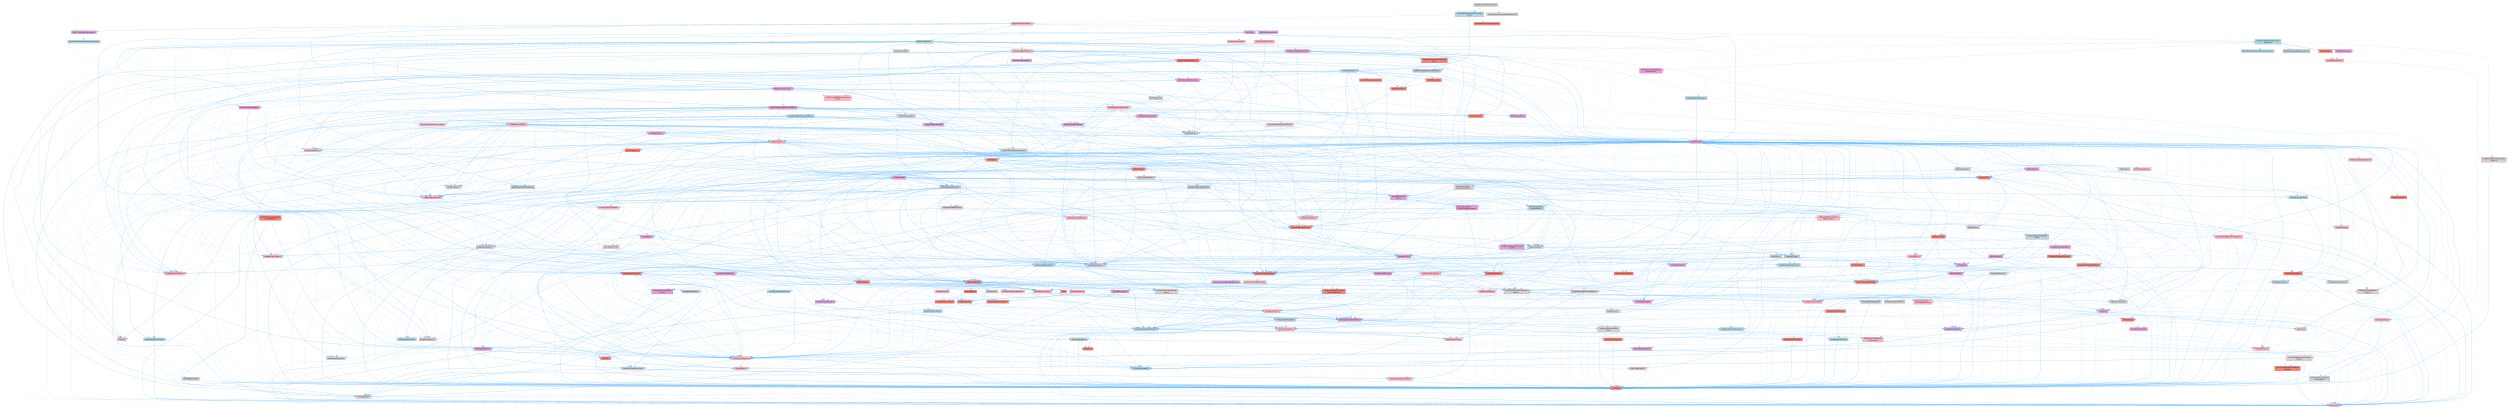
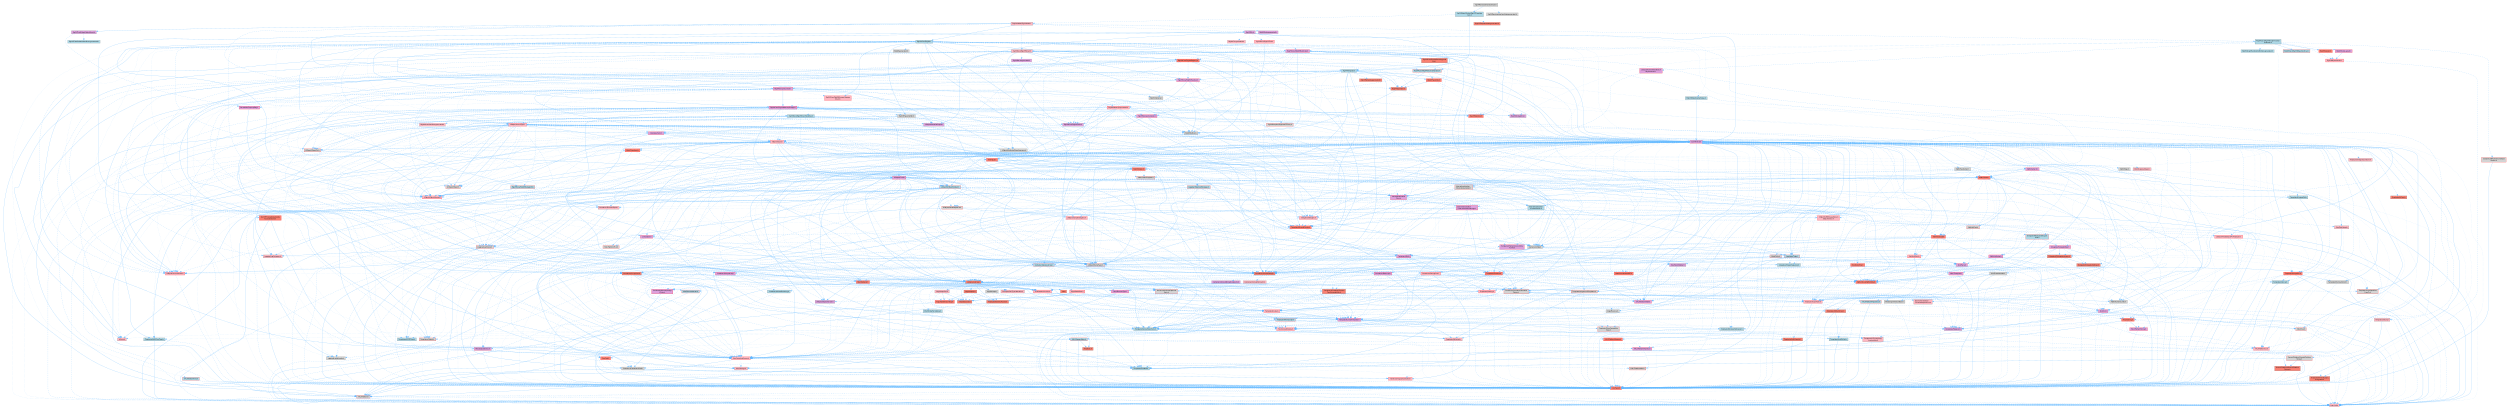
node "Templates/IsTriviallyCopy Assignable.h": fillcolor lightgrey -> salmon
